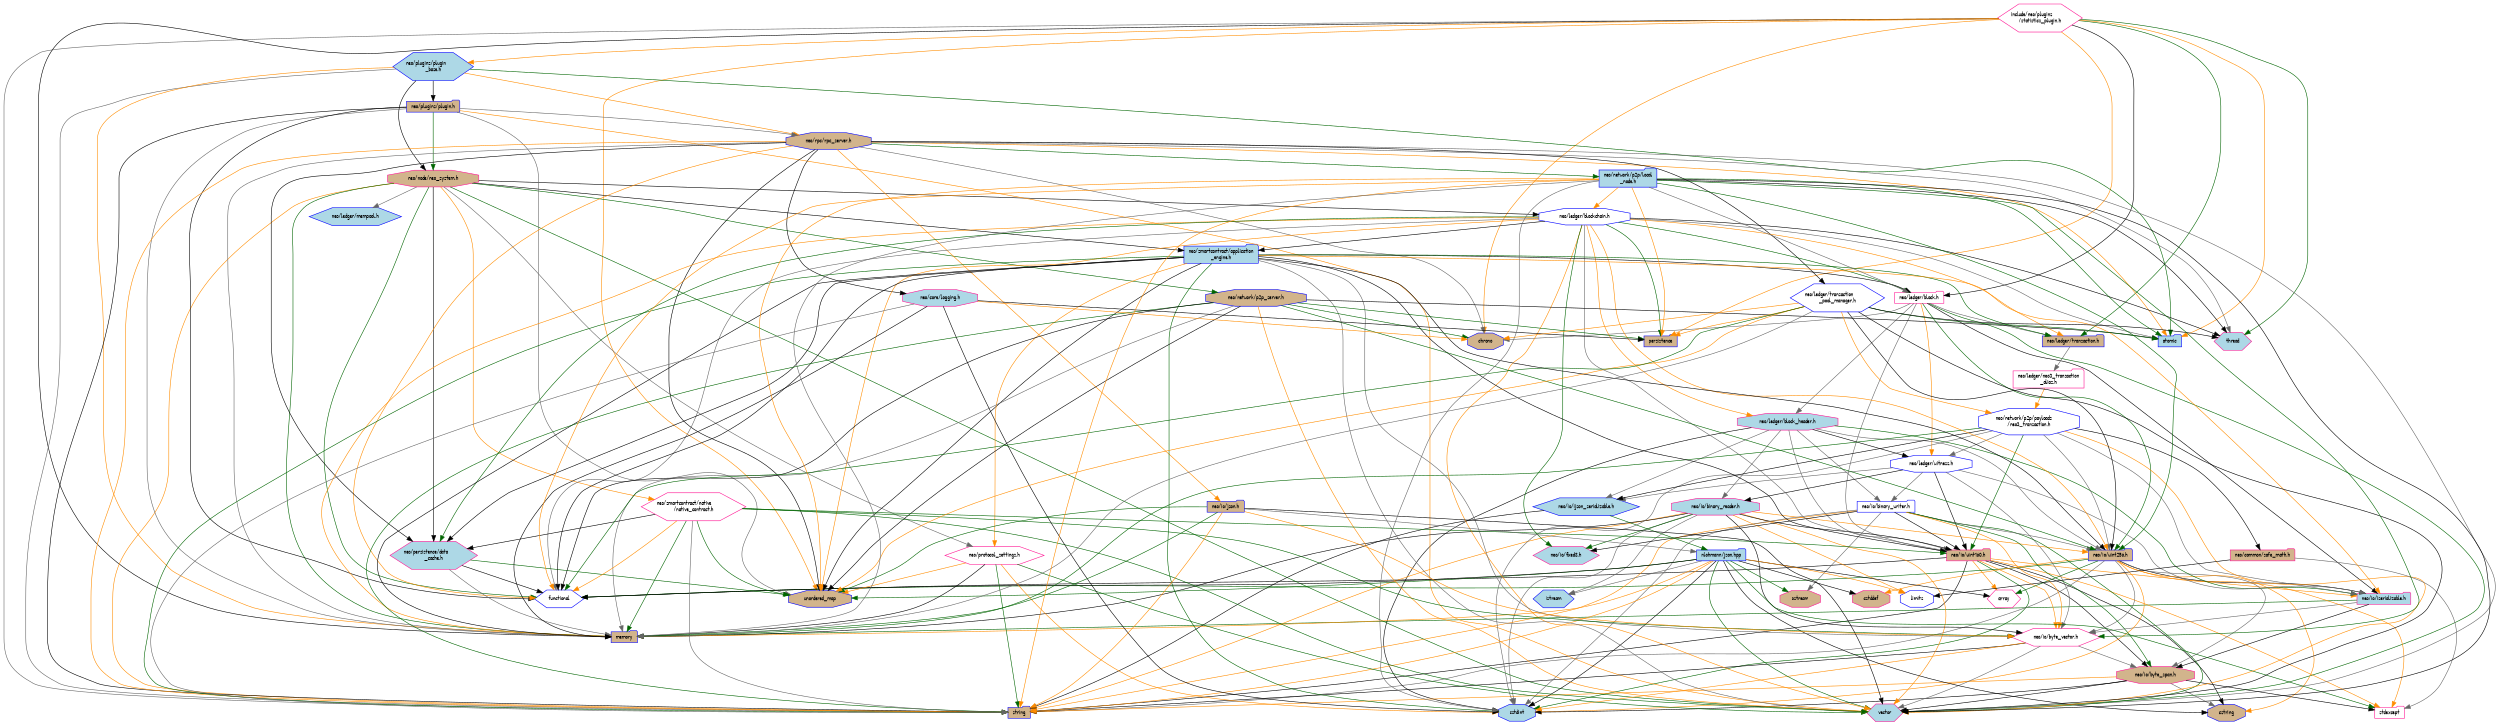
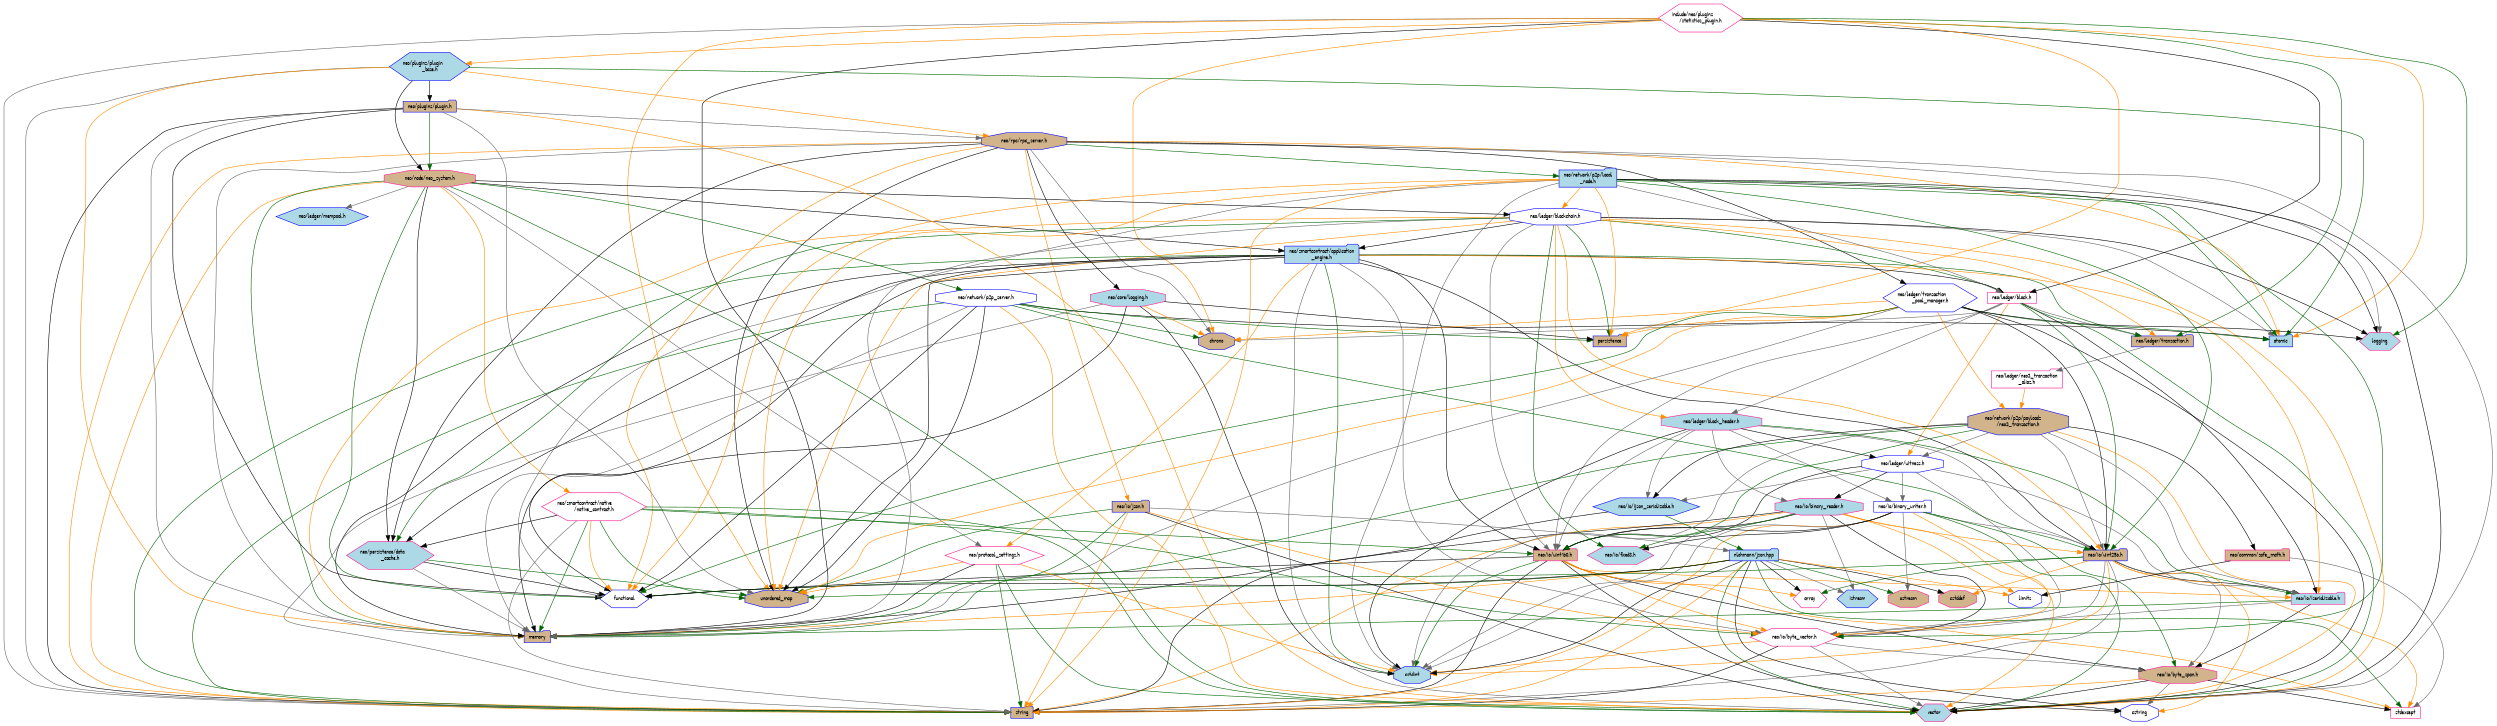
node "neo/network/p2p_server.h": fillcolor tan -> white
node "thread": label "thread" -> "logging"
node "neo/network/p2p/payloads /neo3_transaction.h": fillcolor white -> tan
edge "neo/io/byte_span.h" -> "cstdint": removed
node "cstring": fillcolor tan -> white
